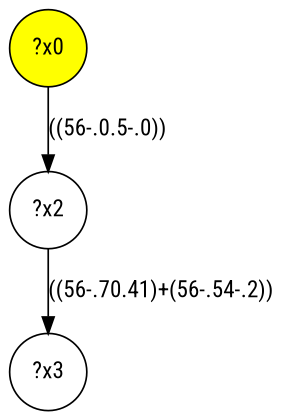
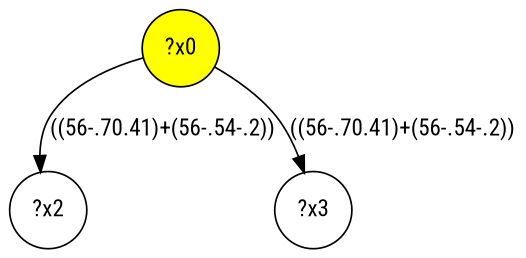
edge "?x0" -> "?x2": label "((56-.0.5-.0))" -> "((56-.70.41)+(56-.54-.2))"
edge "?x2" -> "?x3": now "?x0" -> "?x3"
